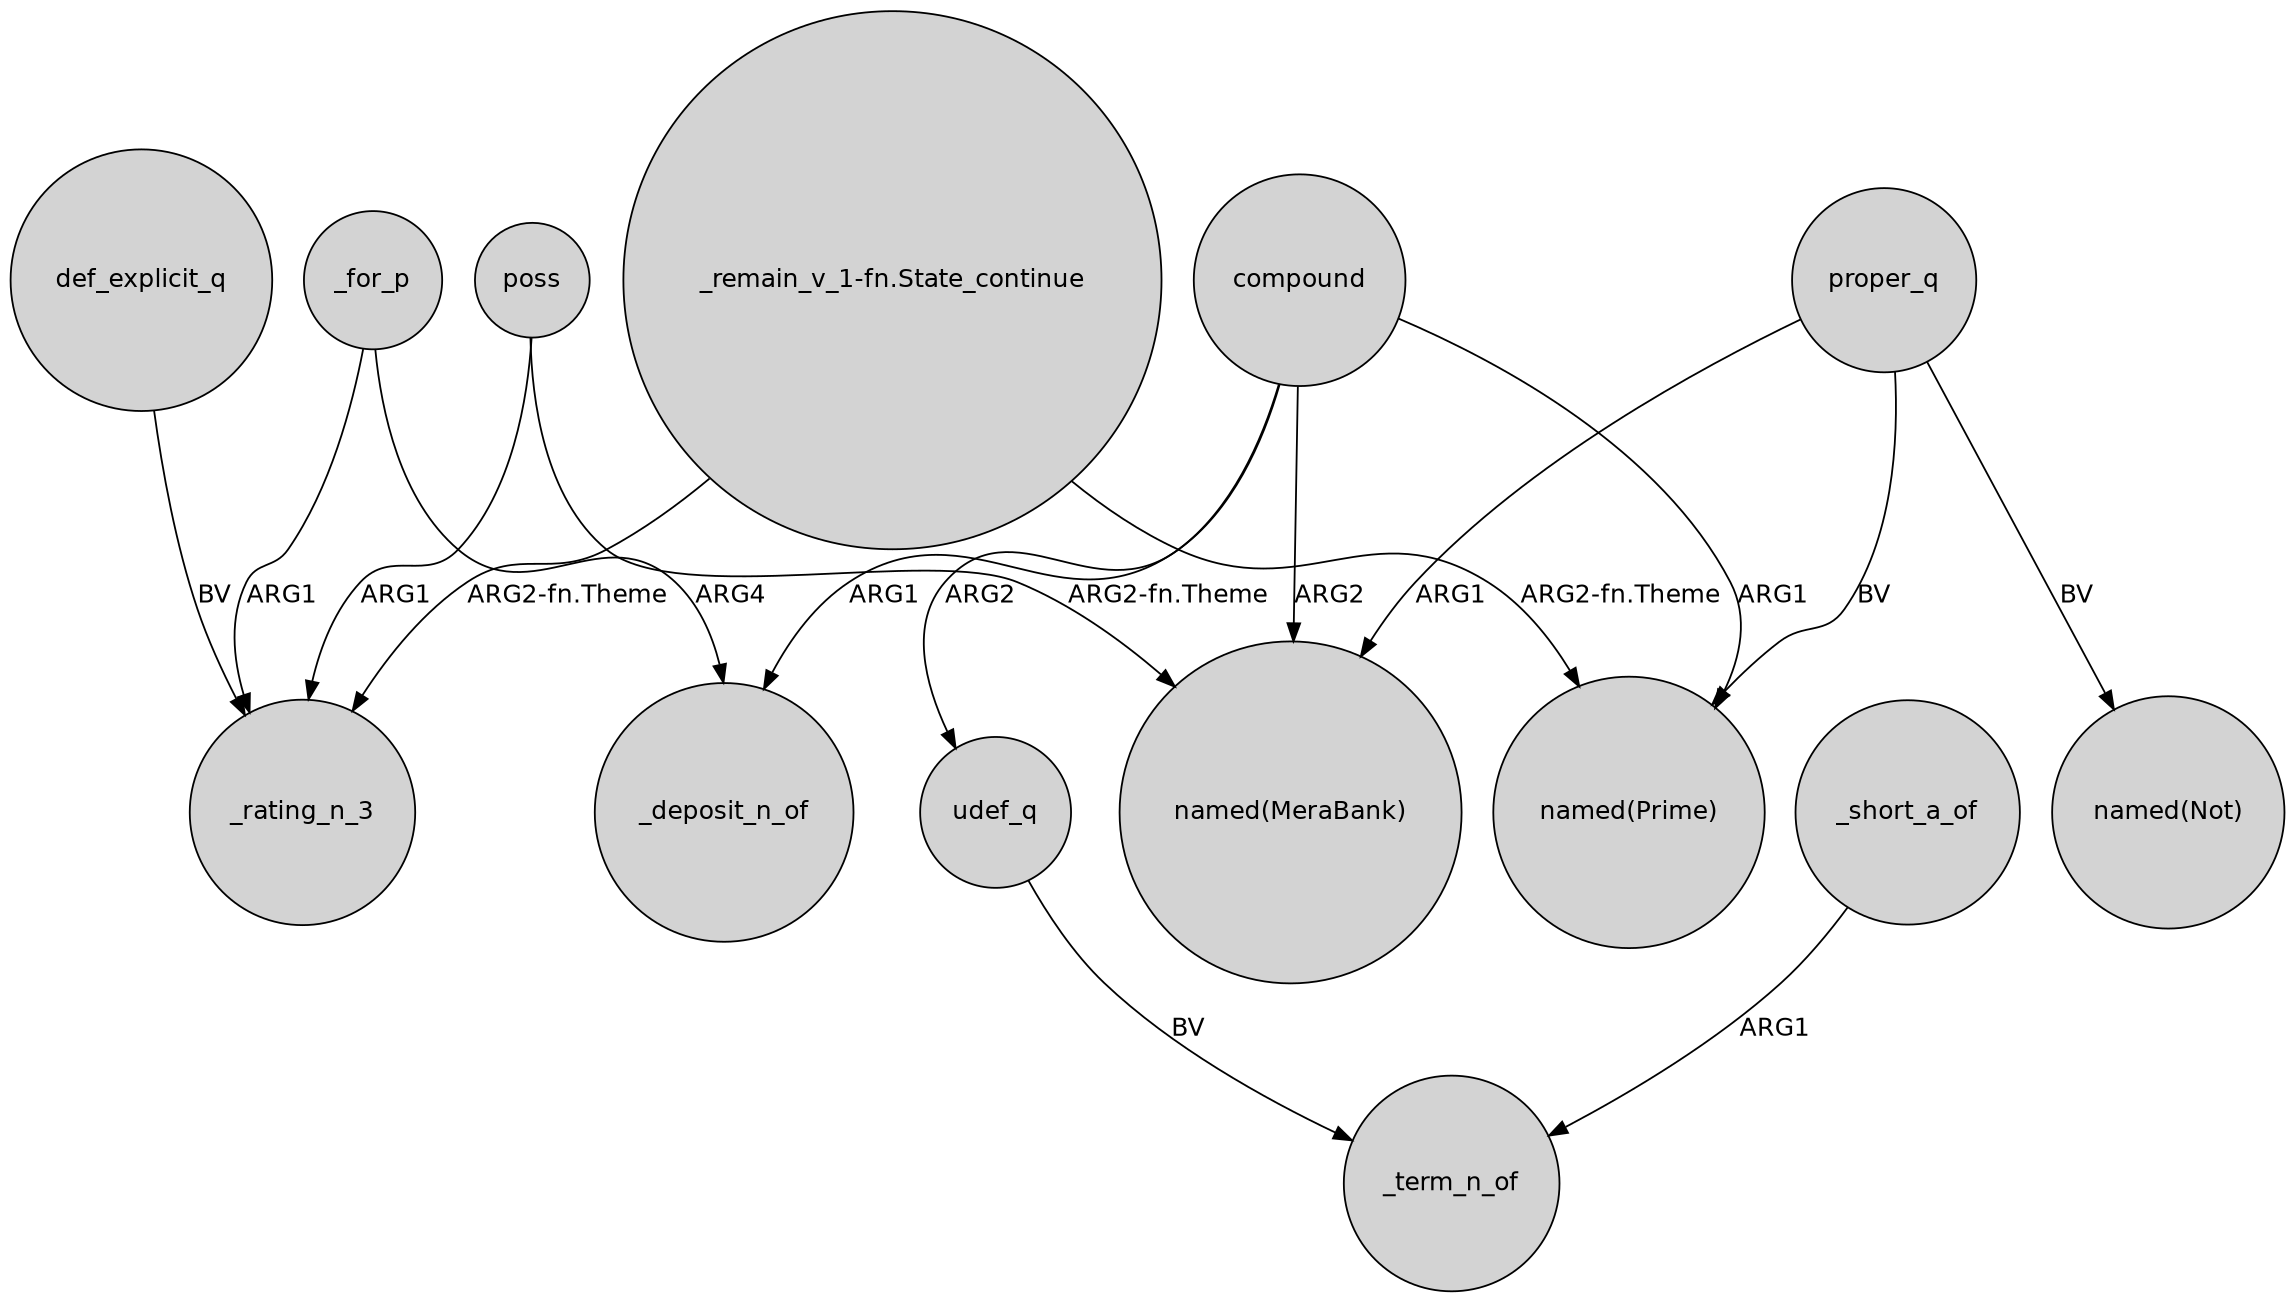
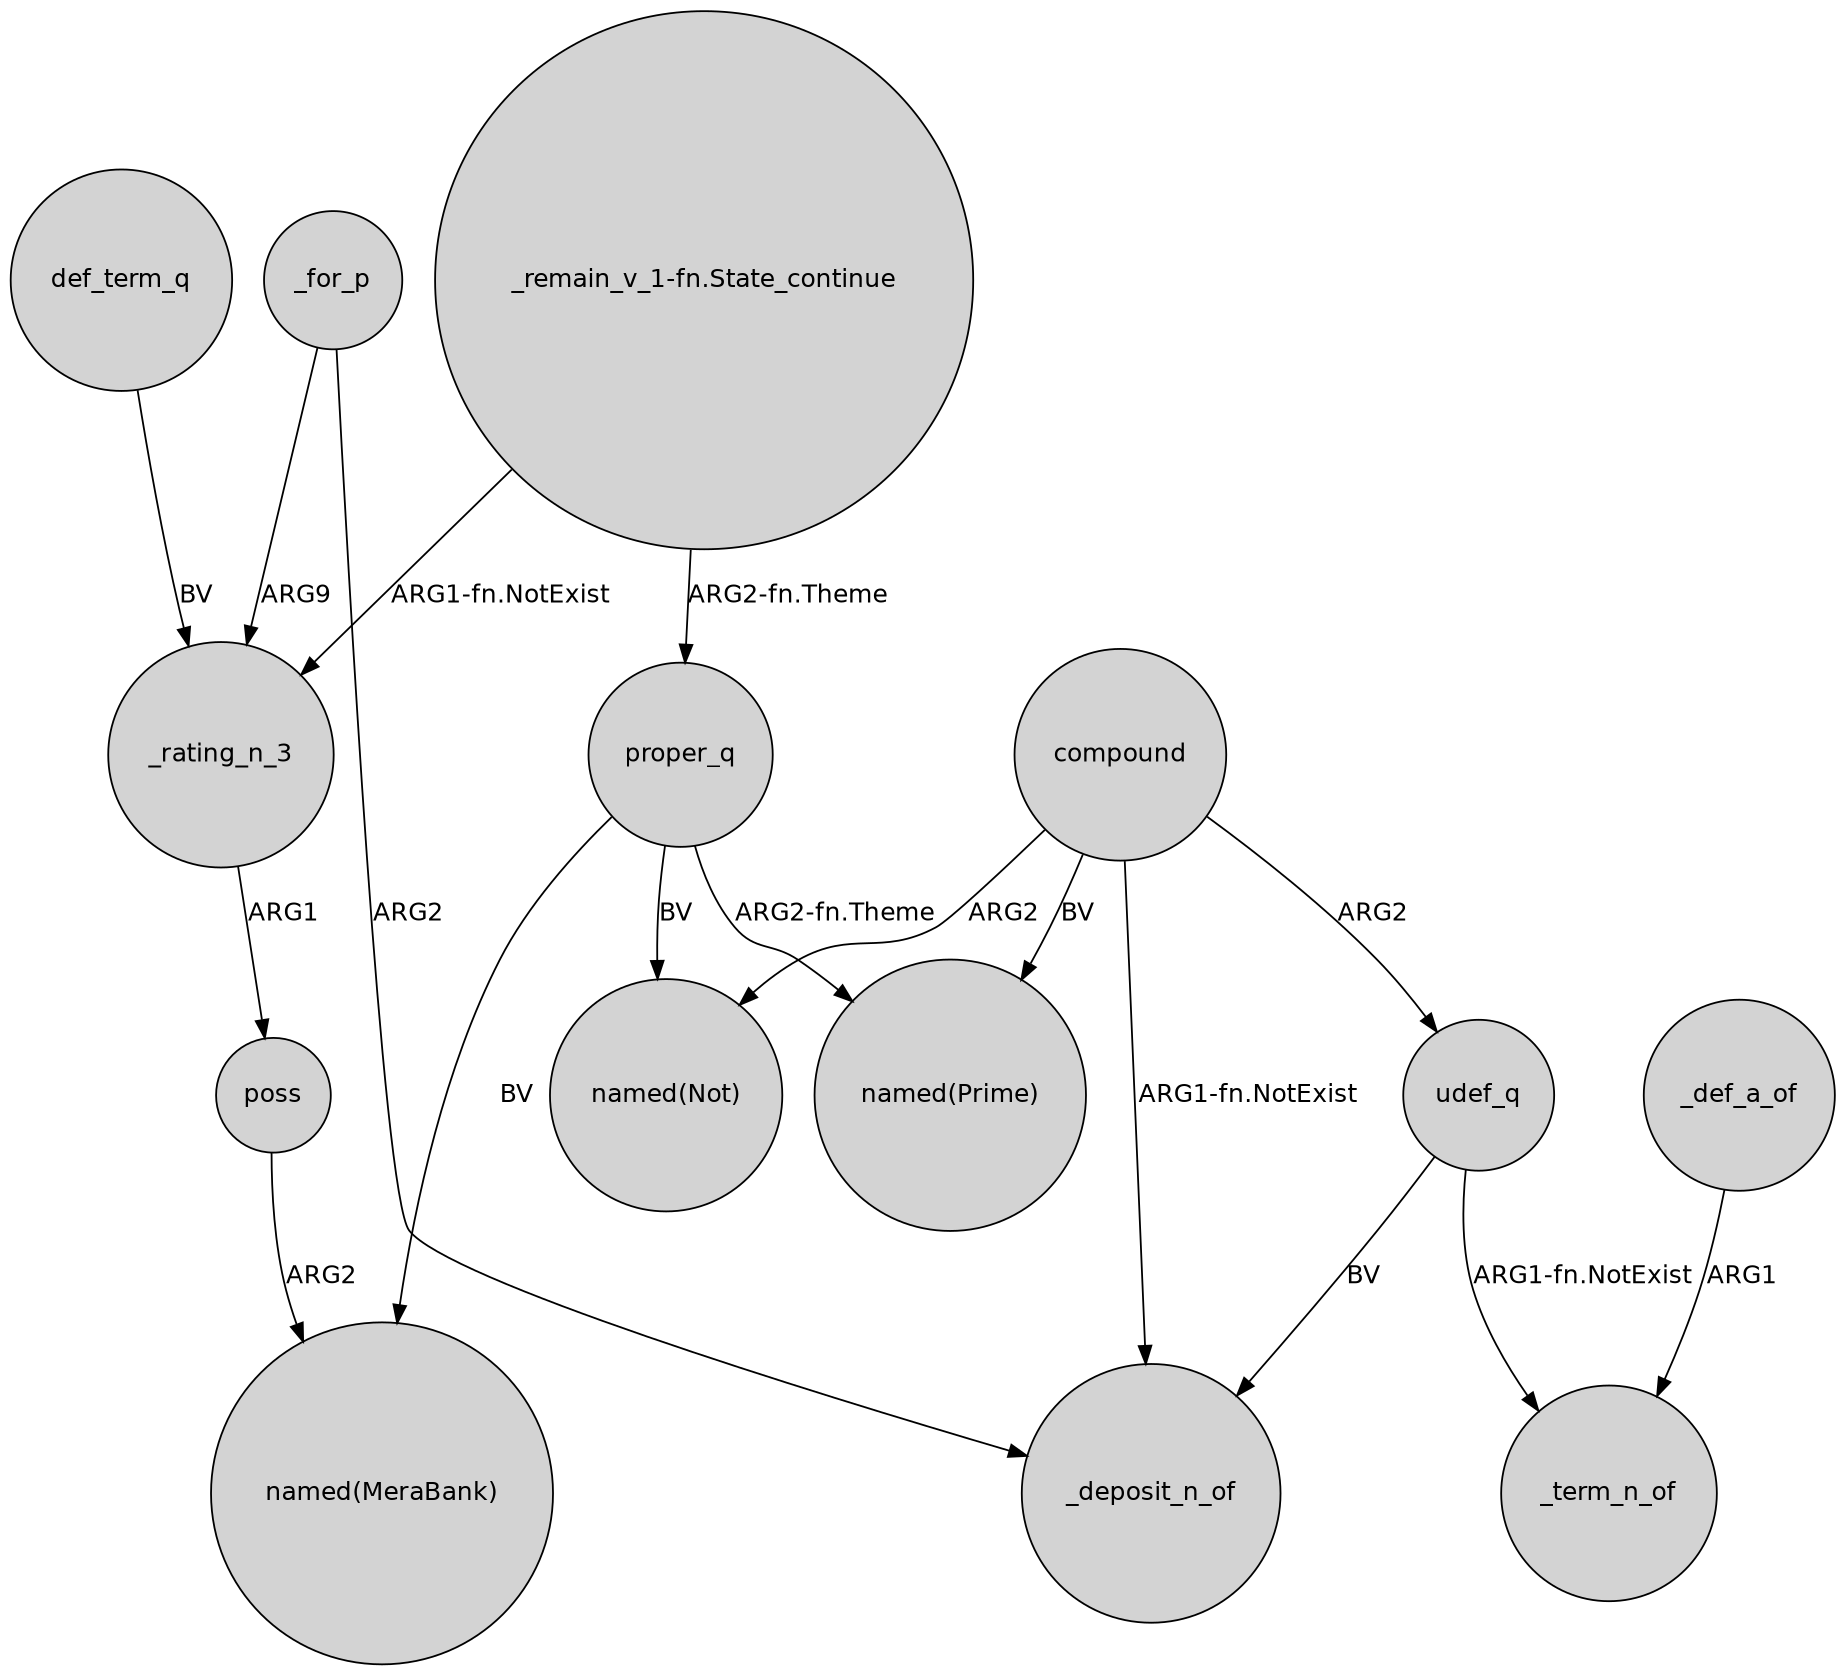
node "def_explicit_q": label "def_explicit_q" -> "def_term_q"
edge "compound" -> "named(MeraBank)": now "compound" -> "named(Not)"
edge "poss" -> "_rating_n_3": reversed
edge "_remain_v_1-fn.State_continue" -> "named(Prime)": now "_remain_v_1-fn.State_continue" -> "proper_q"
edge "_for_p" -> "_rating_n_3": label "ARG1" -> "ARG9"
edge "_remain_v_1-fn.State_continue" -> "_rating_n_3": label "ARG2-fn.Theme" -> "ARG1-fn.NotExist"
edge "_for_p" -> "_deposit_n_of": label "ARG4" -> "ARG2"
edge "compound" -> "_deposit_n_of": label "ARG1" -> "ARG1-fn.NotExist"
edge "poss" -> "named(MeraBank)": label "ARG2-fn.Theme" -> "ARG2"
edge "proper_q" -> "named(MeraBank)": label "ARG1" -> "BV"
edge "compound" -> "named(Prime)": label "ARG1" -> "BV"
edge "proper_q" -> "named(Prime)": label "BV" -> "ARG2-fn.Theme"
node "_short_a_of": label "_short_a_of" -> "_def_a_of"
edge "udef_q" -> "_term_n_of": label "BV" -> "ARG1-fn.NotExist"
edge "udef_q" -> "_deposit_n_of": added, label "BV"
